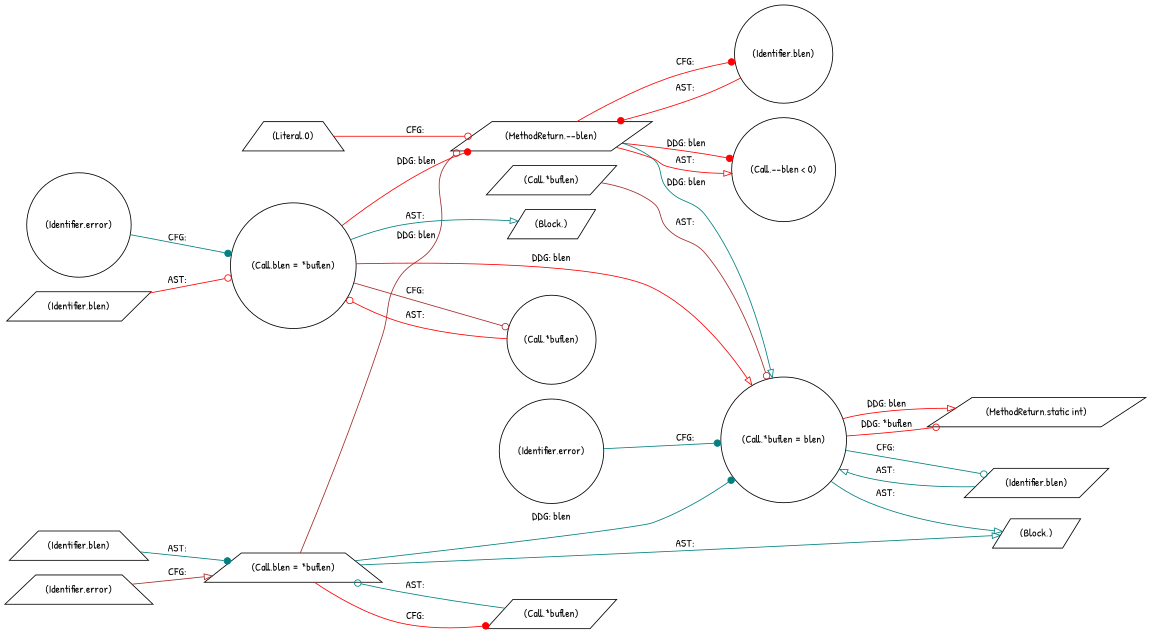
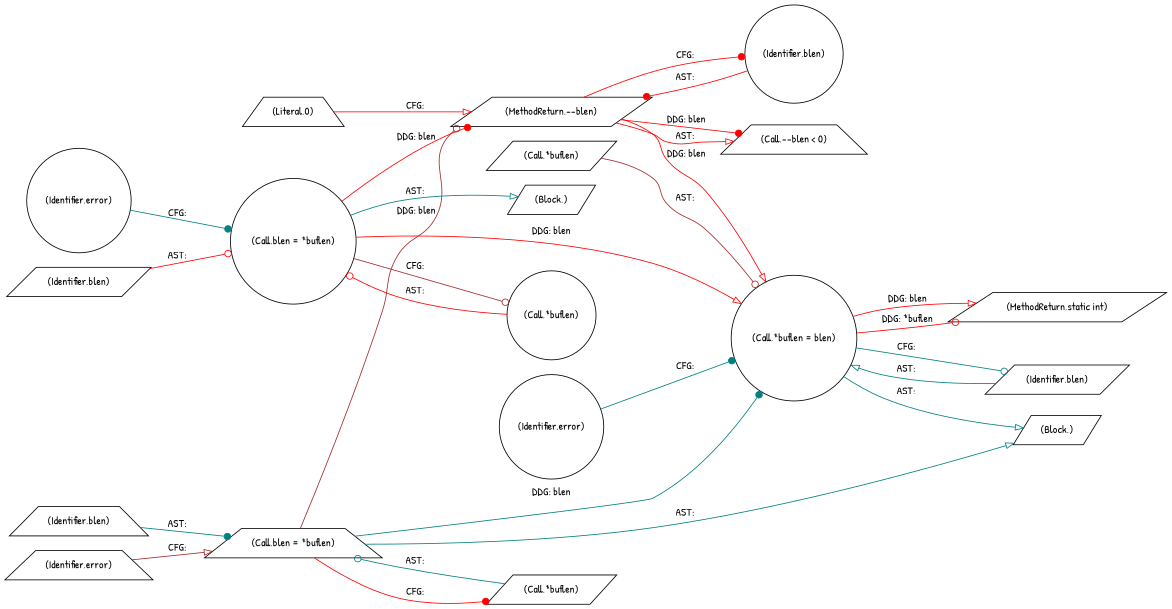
edge "(Literal,0)" -> "(MethodReturn,--blen)": arrowhead odot -> onormal
node "(Call,--blen < 0)": shape circle -> trapezium
edge "(MethodReturn,--blen)" -> "(Call,*buflen = blen)": color teal -> red
